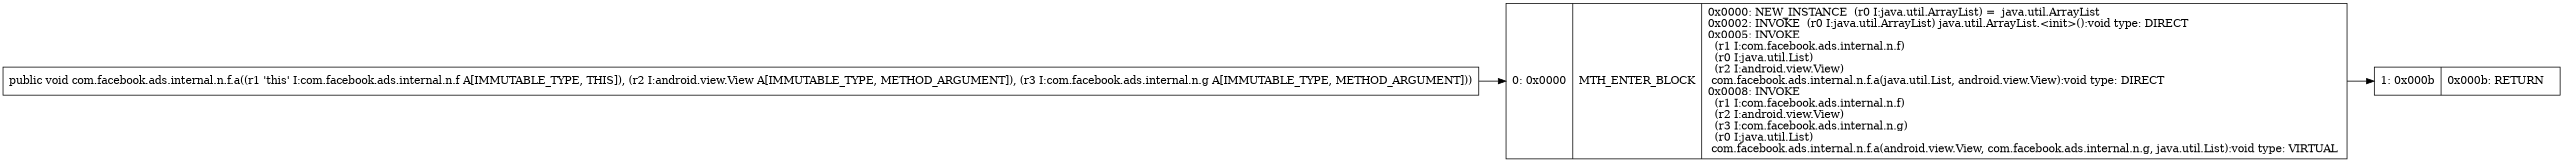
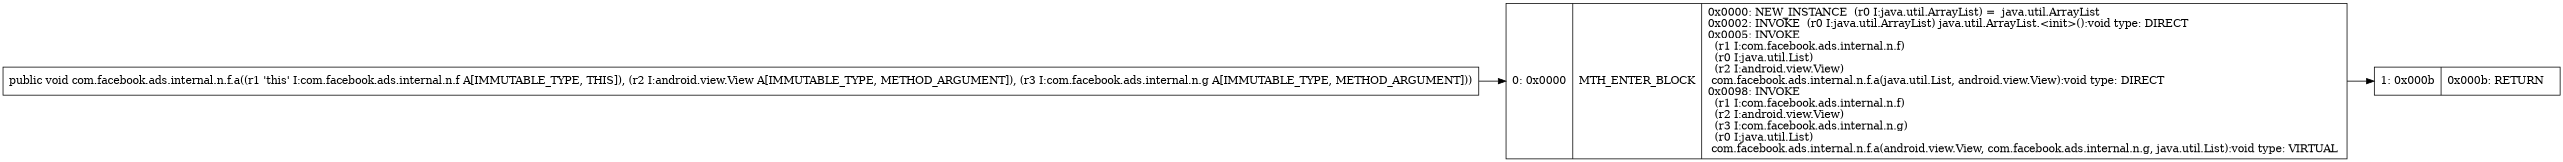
node "0: 0x0000": text "0x0008: INVOKE" -> "0x0098: INVOKE"
